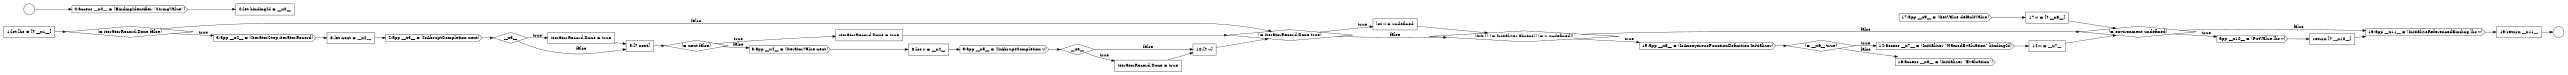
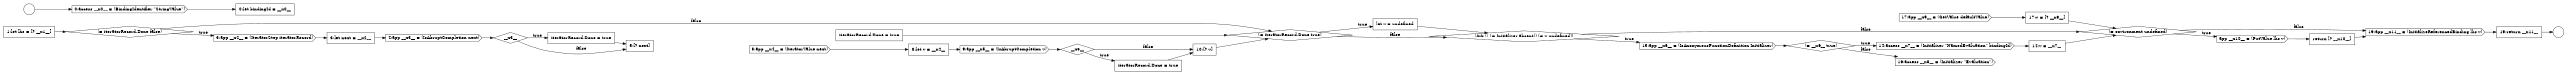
node "(= next false)": removed
